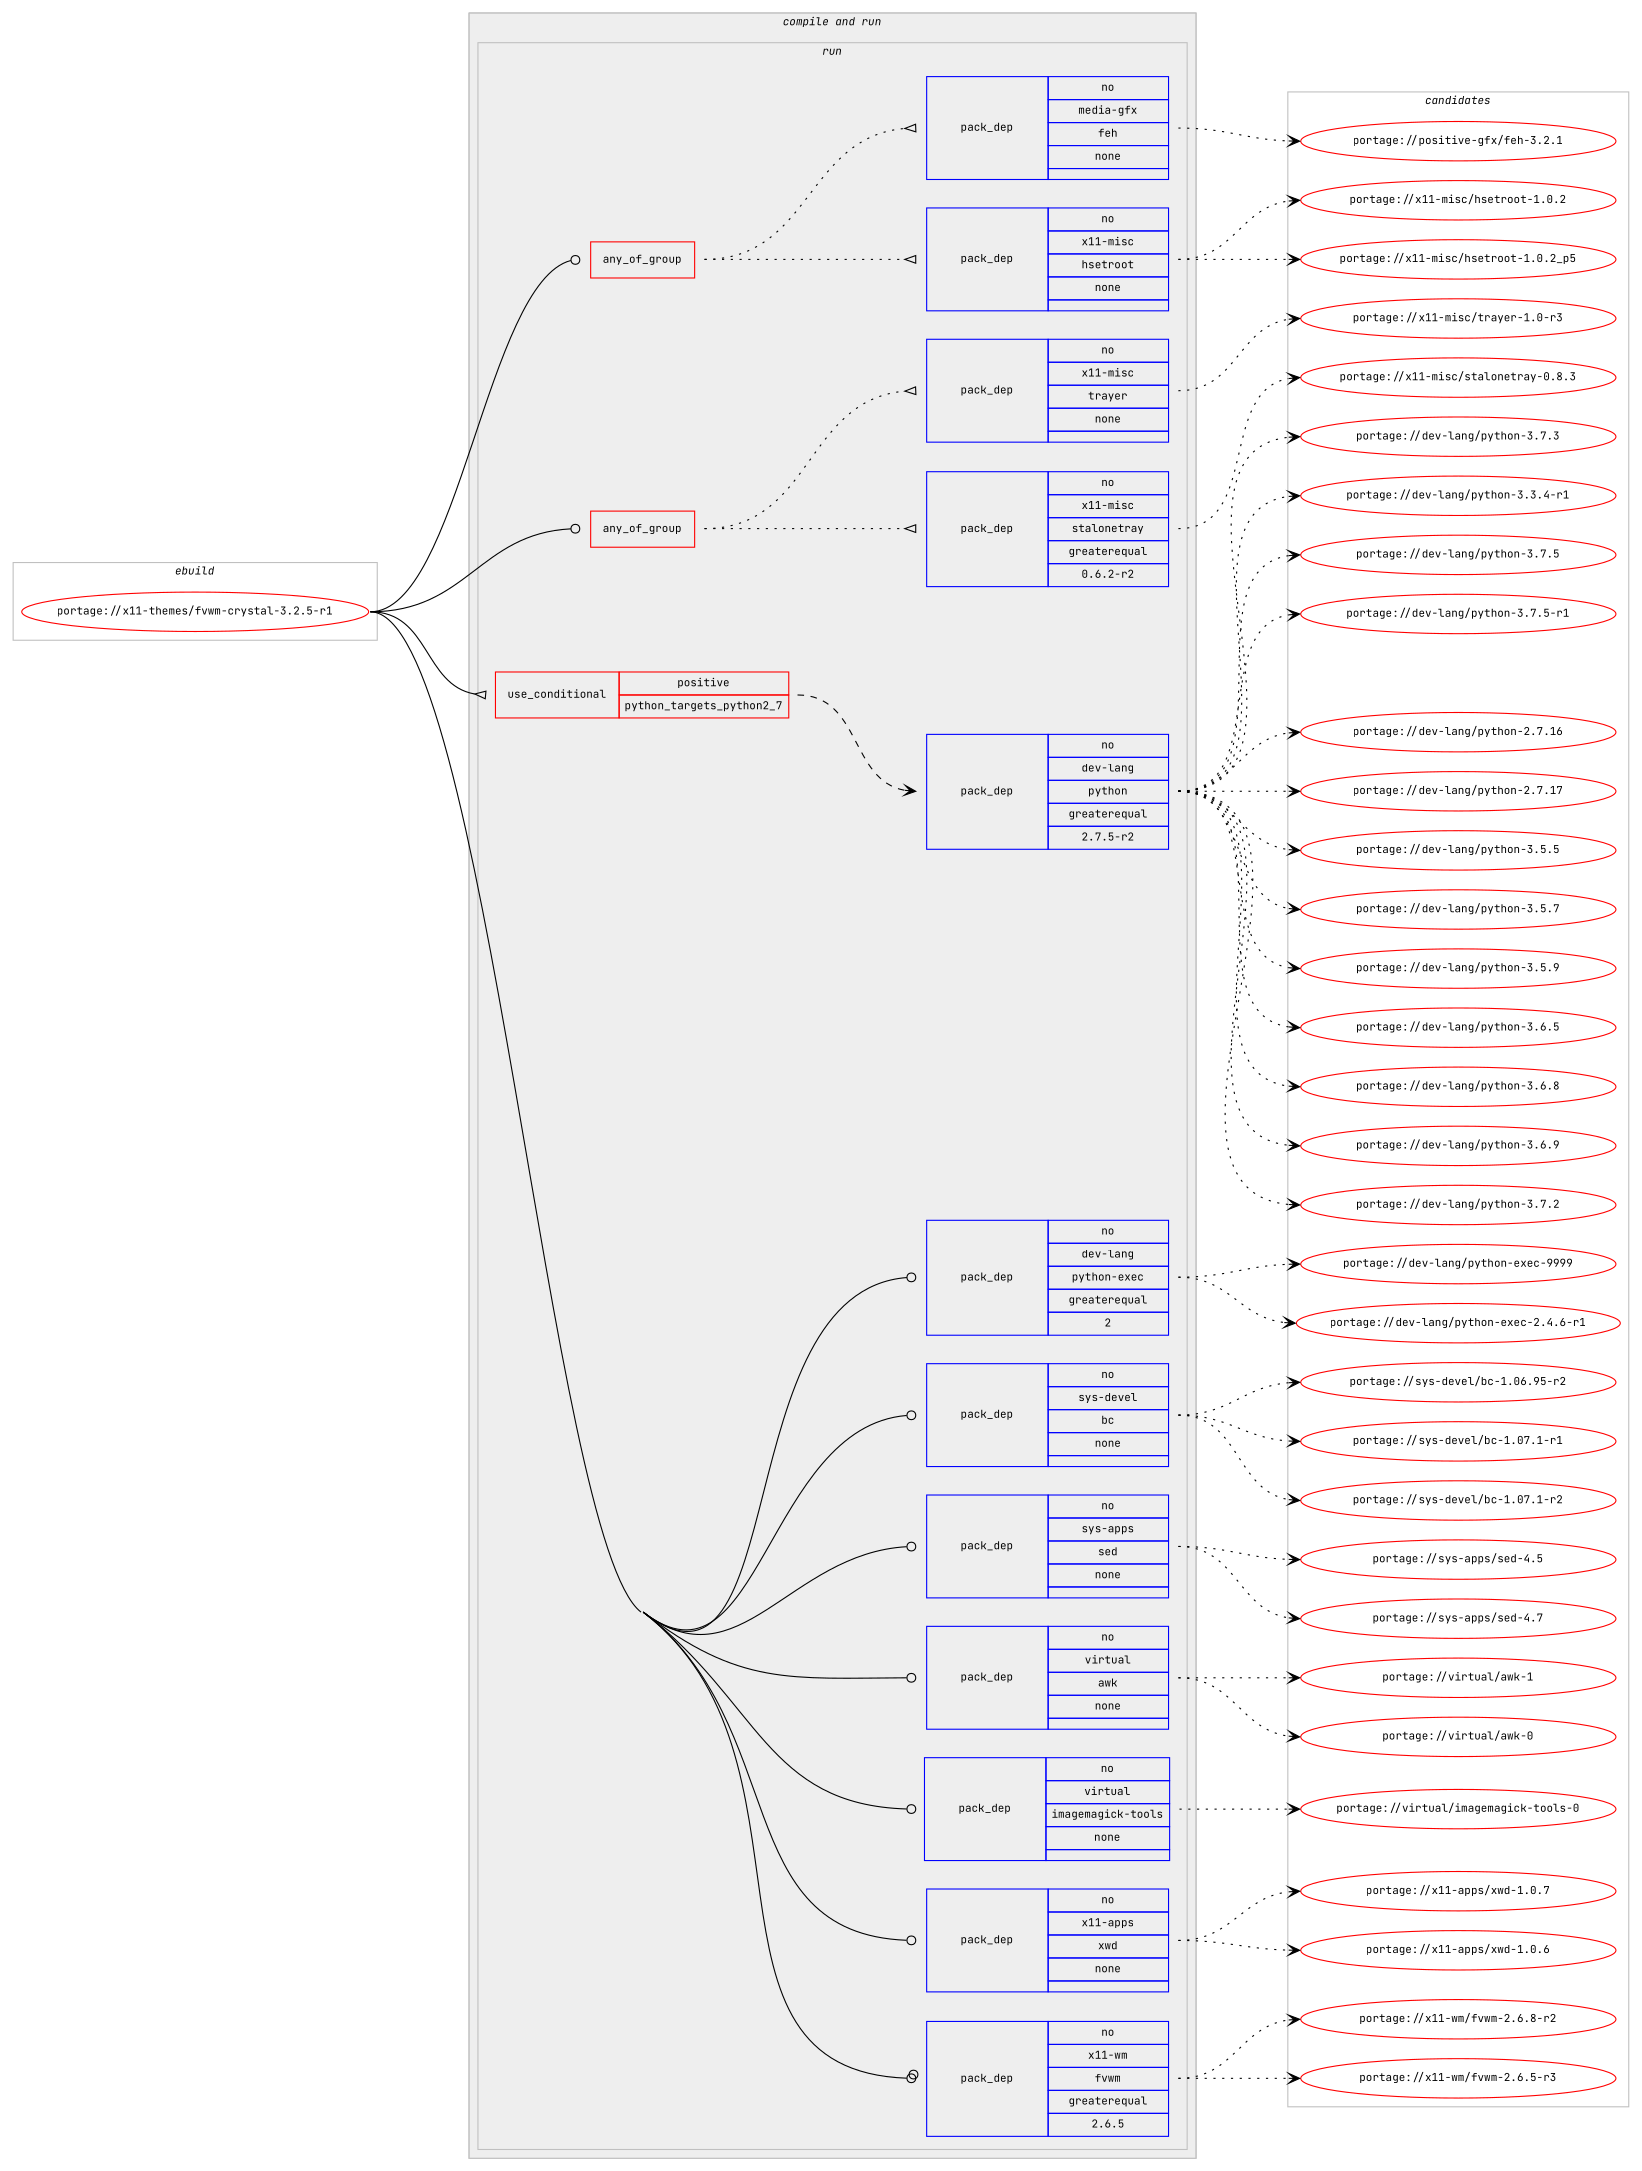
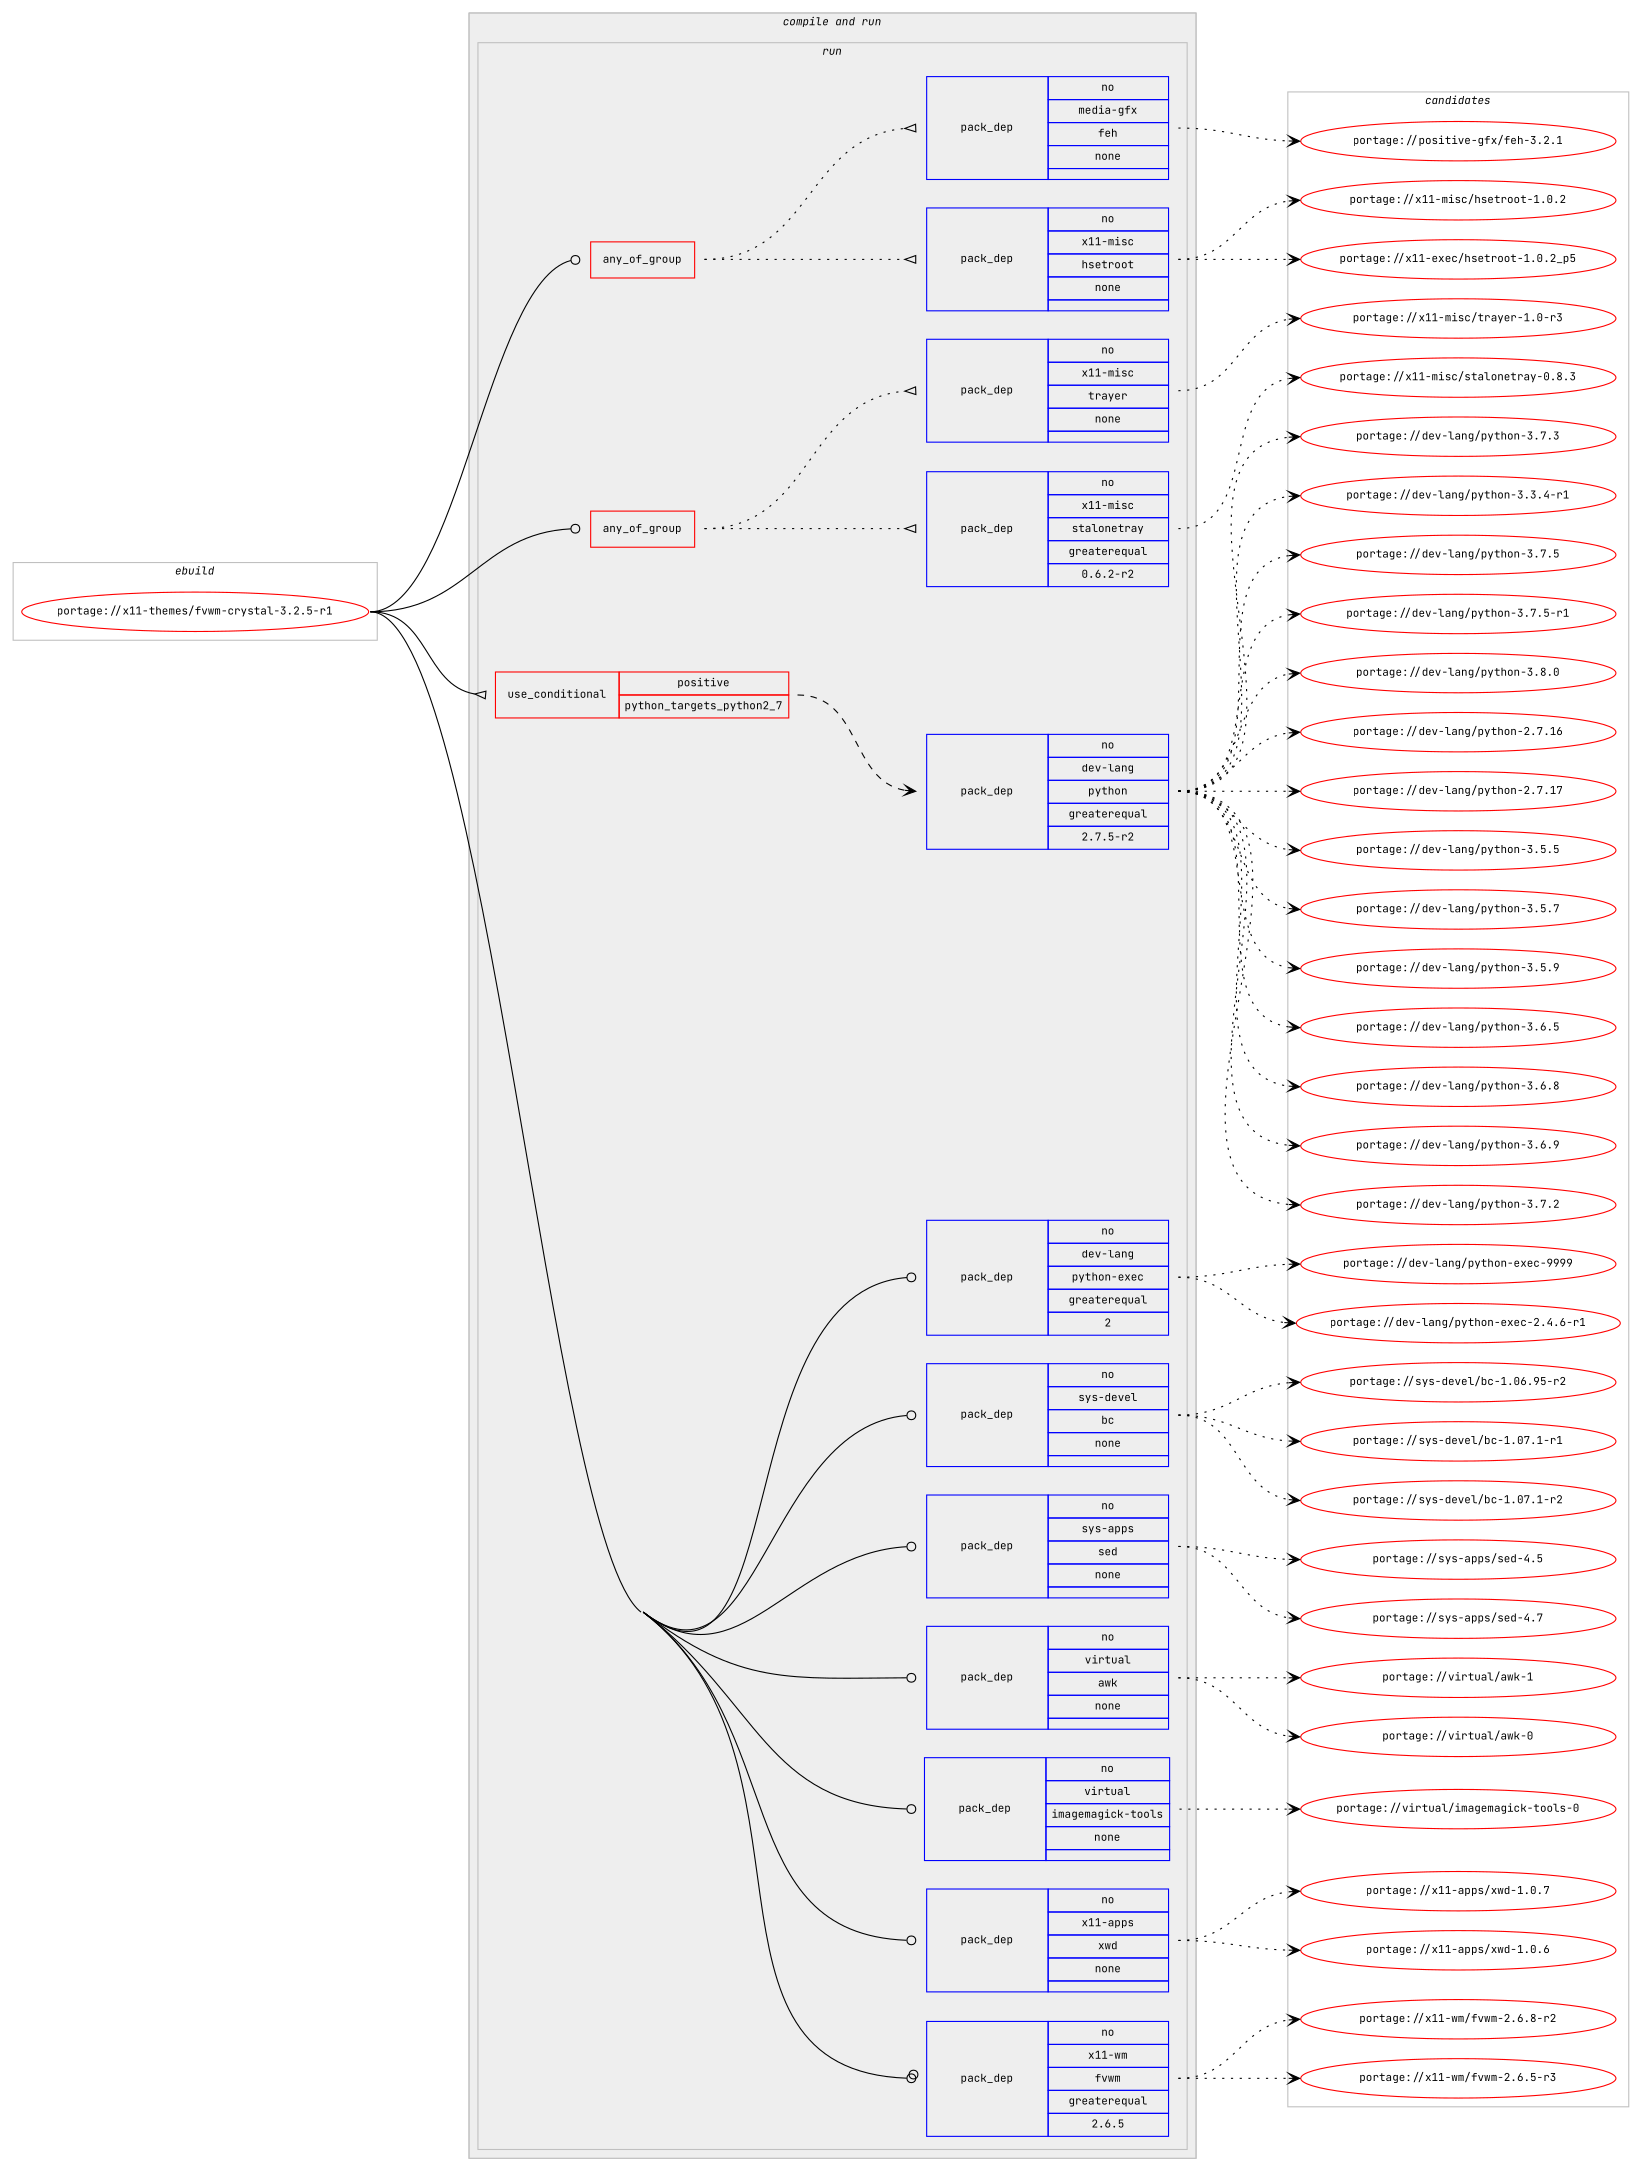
node "portage://x11-misc/hsetroot-1.0.2_p5": label "portage://x11-misc/hsetroot-1.0.2_p5" -> "portage://x11-exec/hsetroot-1.0.2_p5"
node "portage://dev-lang/python-3.8.0": added
